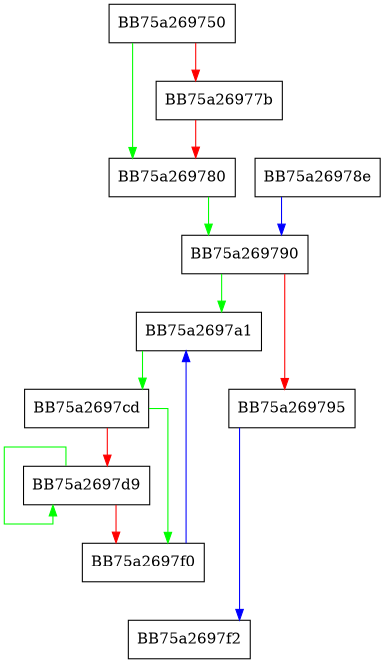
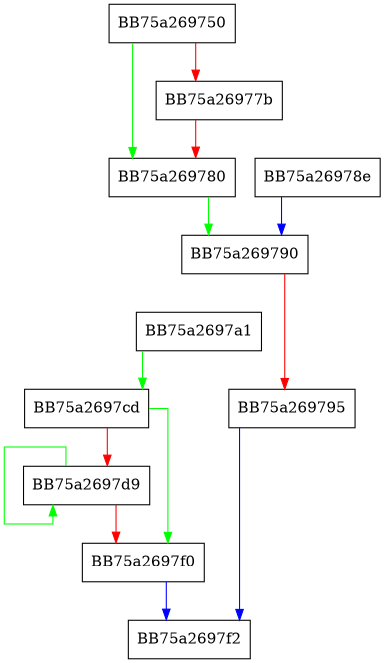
edge "BB75a269790" -> "BB75a2697a1": removed
edge "BB75a2697f0" -> "BB75a2697a1": now "BB75a2697f0" -> "BB75a2697f2"
